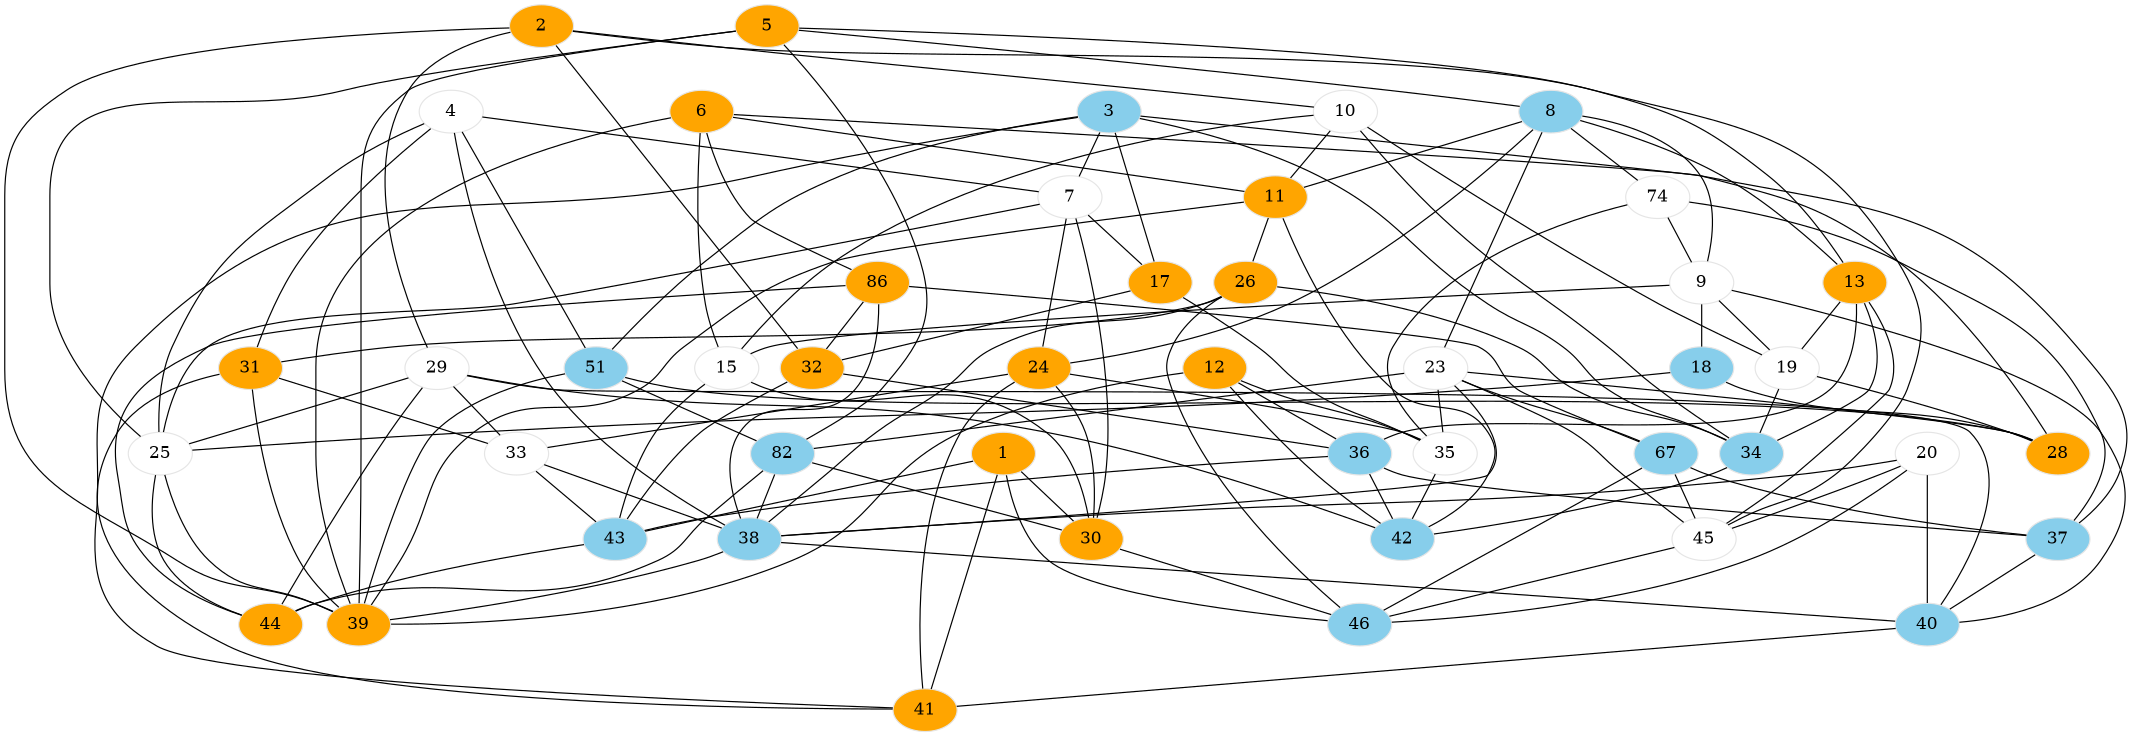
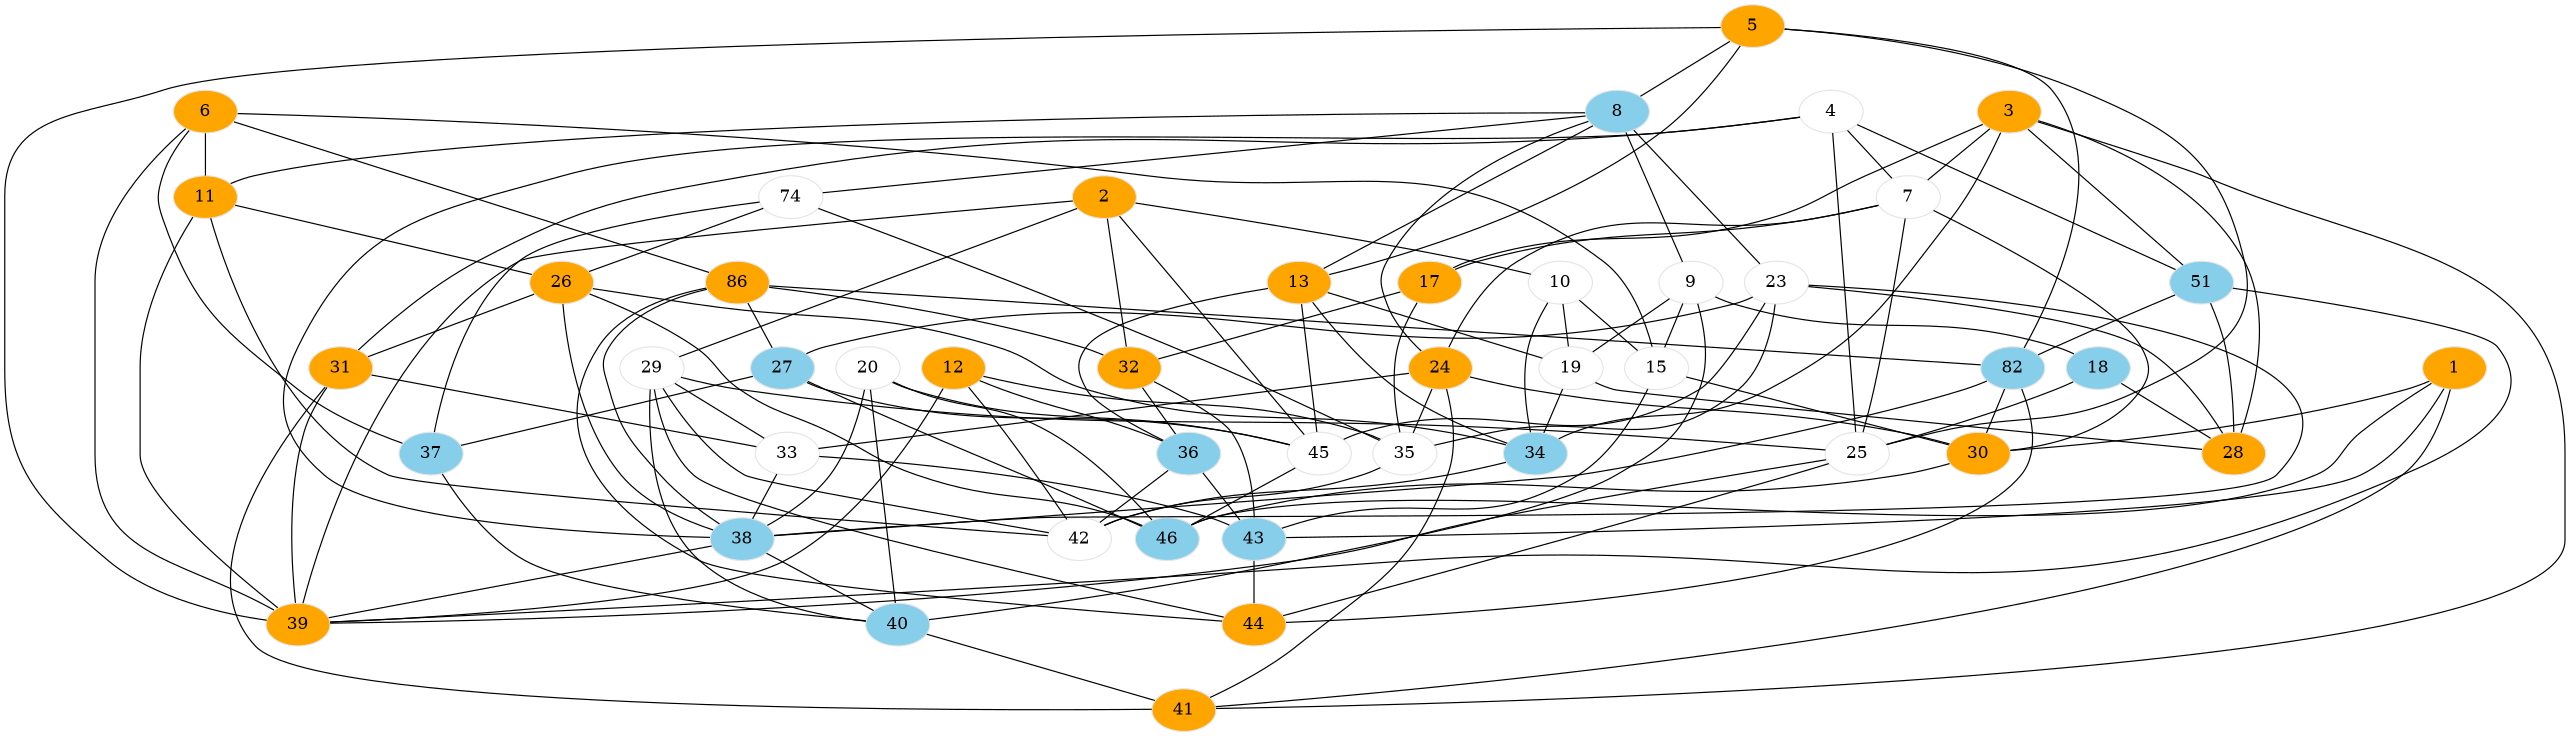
node "3": fillcolor skyblue -> orange
edge "10" -- "11": removed
edge "74" -- "9": now "74" -- "26"
edge "23" -- "82": now "86" -- "82"
node "67": label "67" -> "27"
edge "36" -- "37": removed
node "42": fillcolor skyblue -> white
